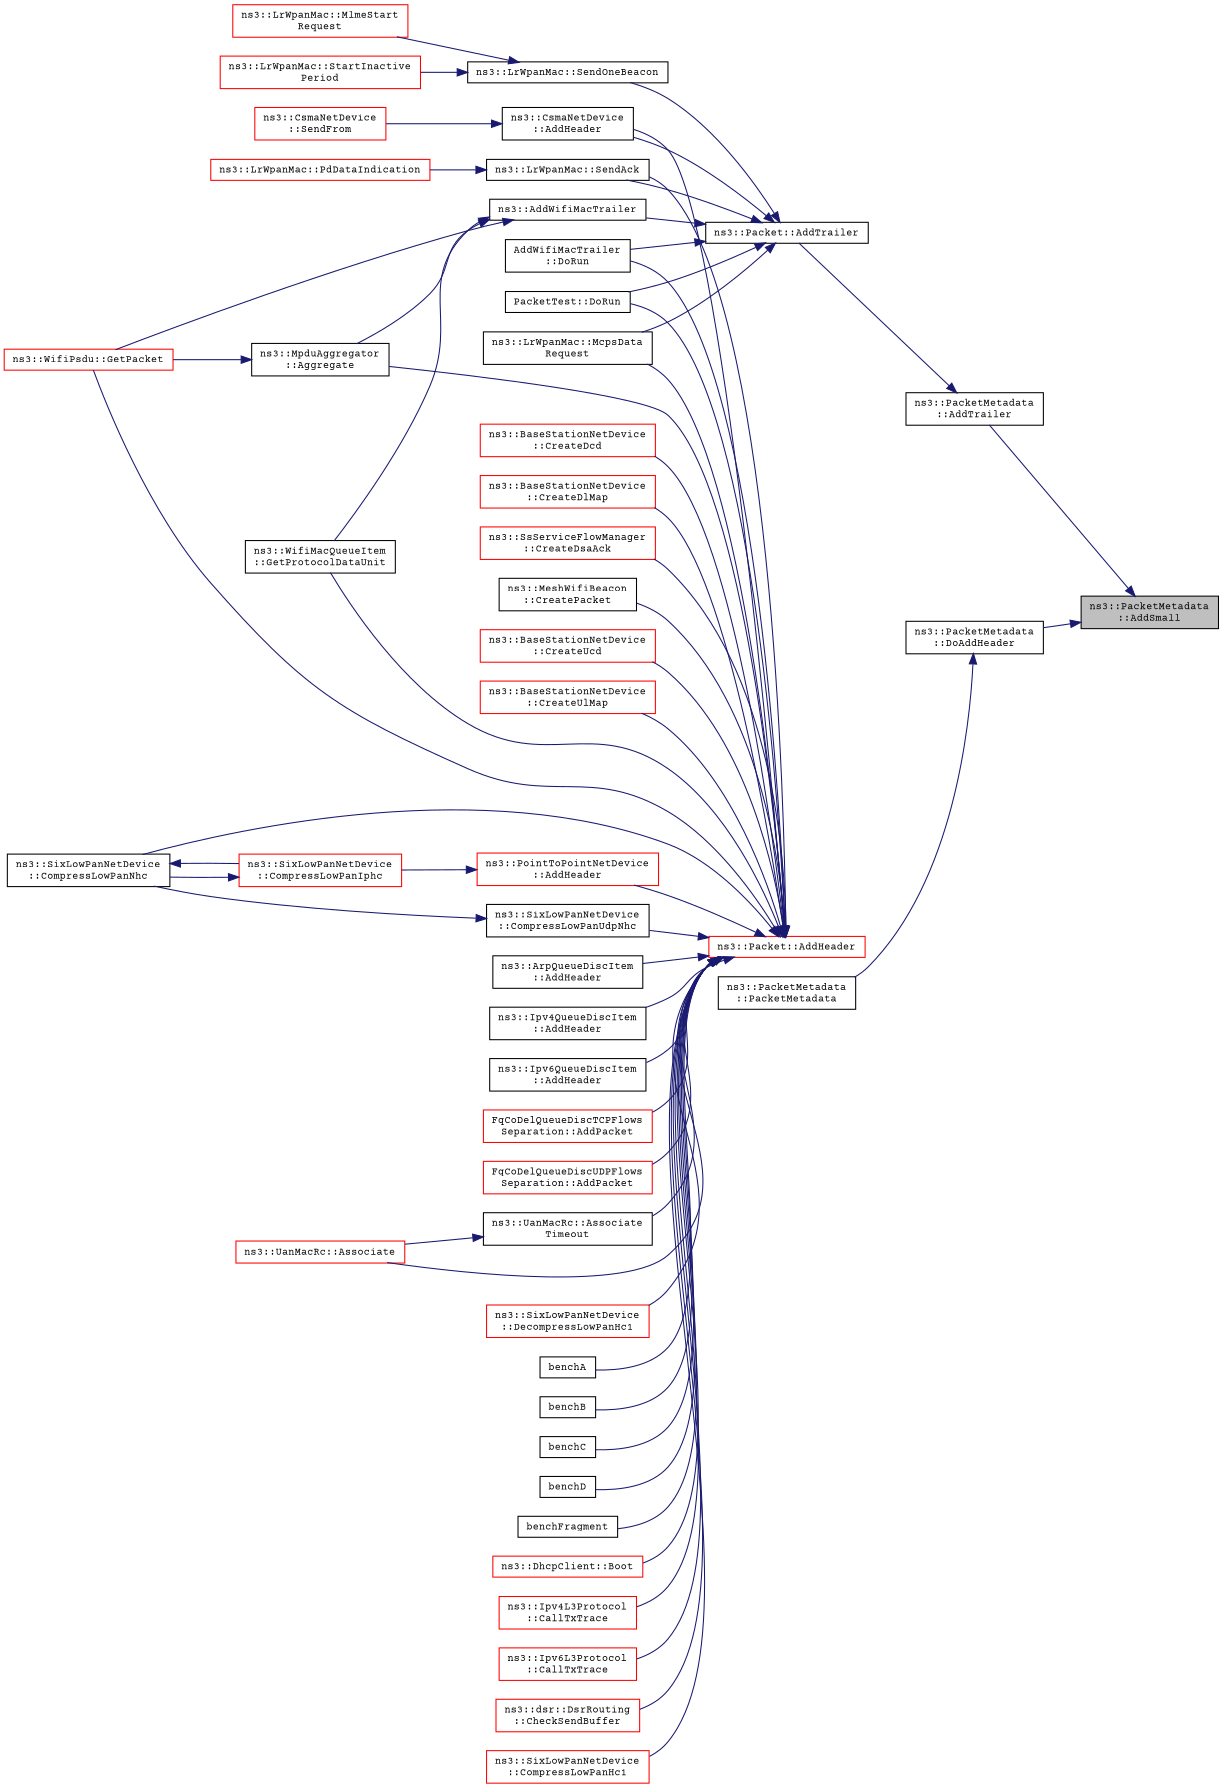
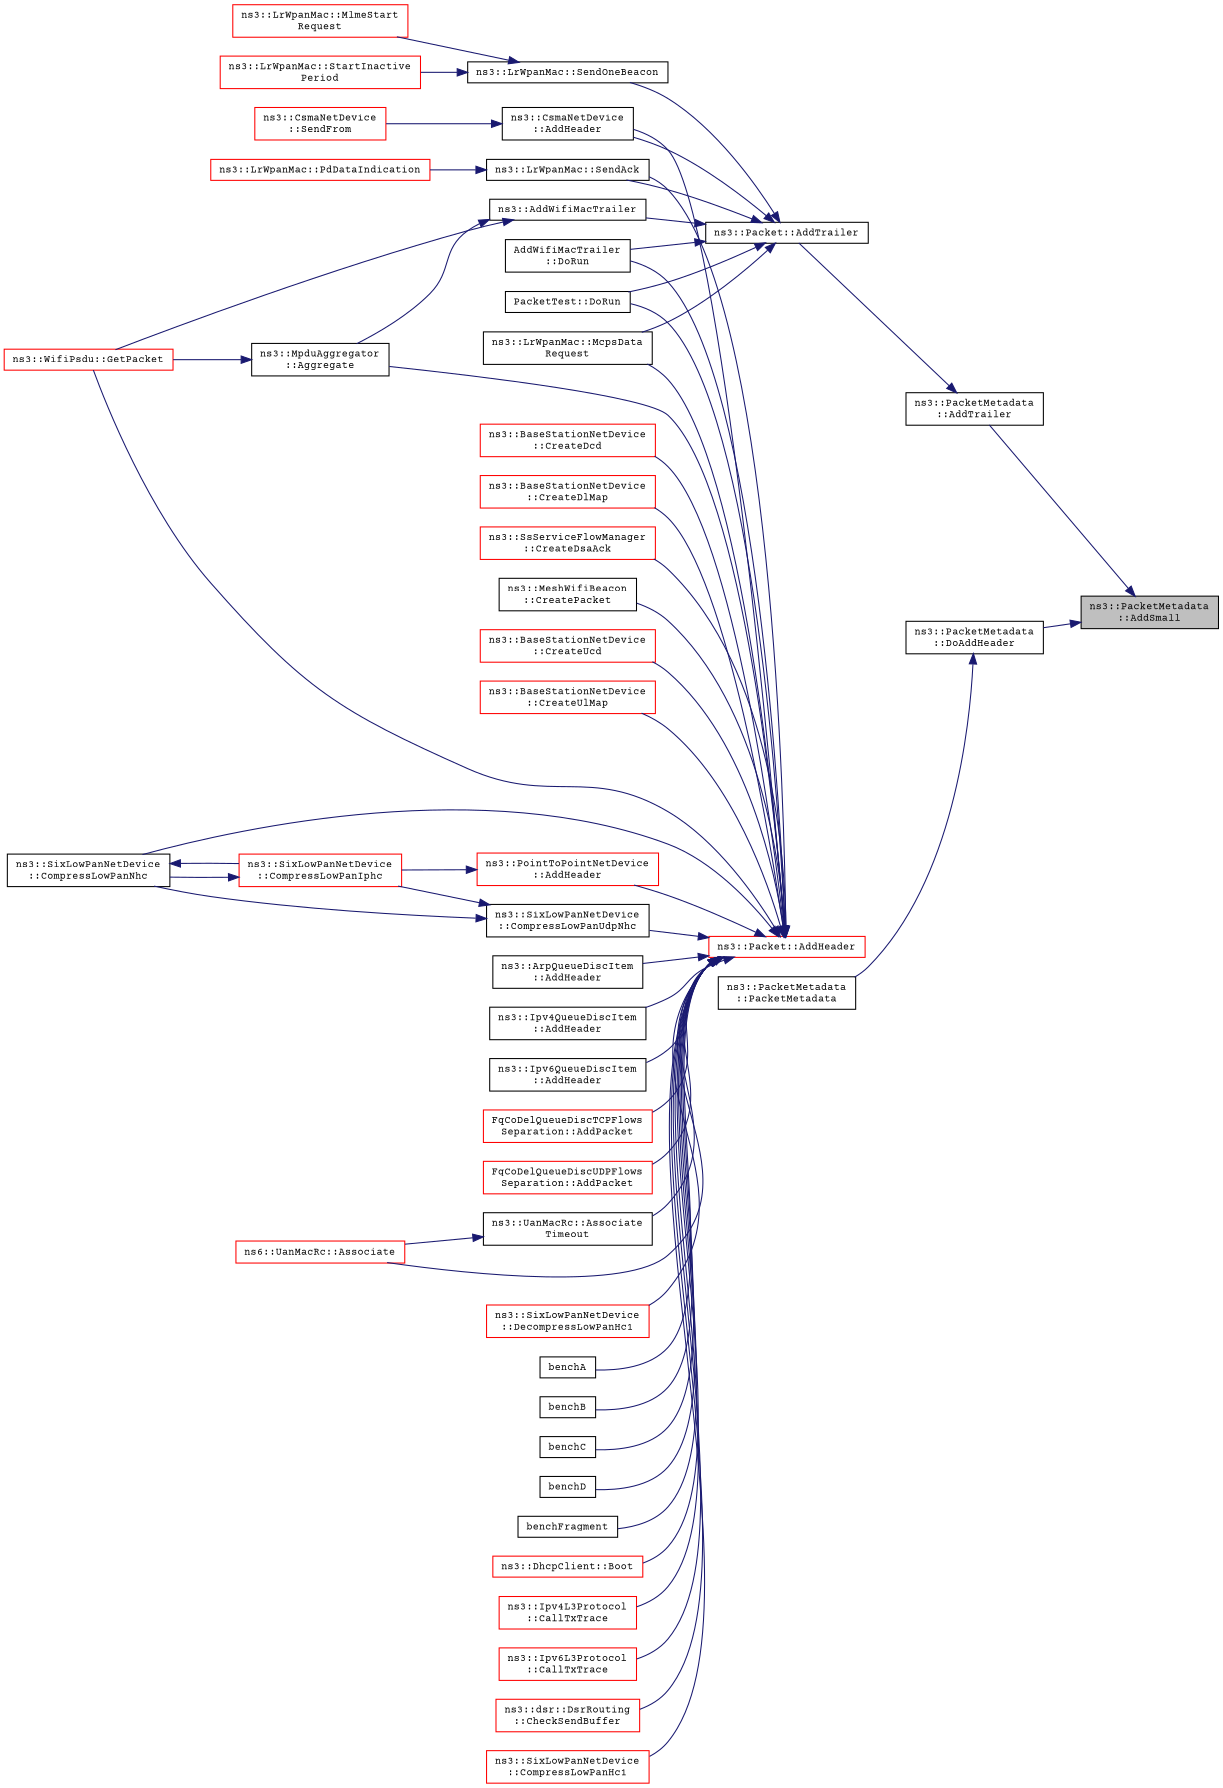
node "ns3::WifiMacQueueItem ::GetProtocolDataUnit": removed
edge "ns3::SixLowPanNetDevice ::CompressLowPanIphc" -> "ns3::SixLowPanNetDevice ::CompressLowPanUdpNhc": added
node "ns3::UanMacRc::Associate": label "ns3::UanMacRc::Associate" -> "ns6::UanMacRc::Associate"
